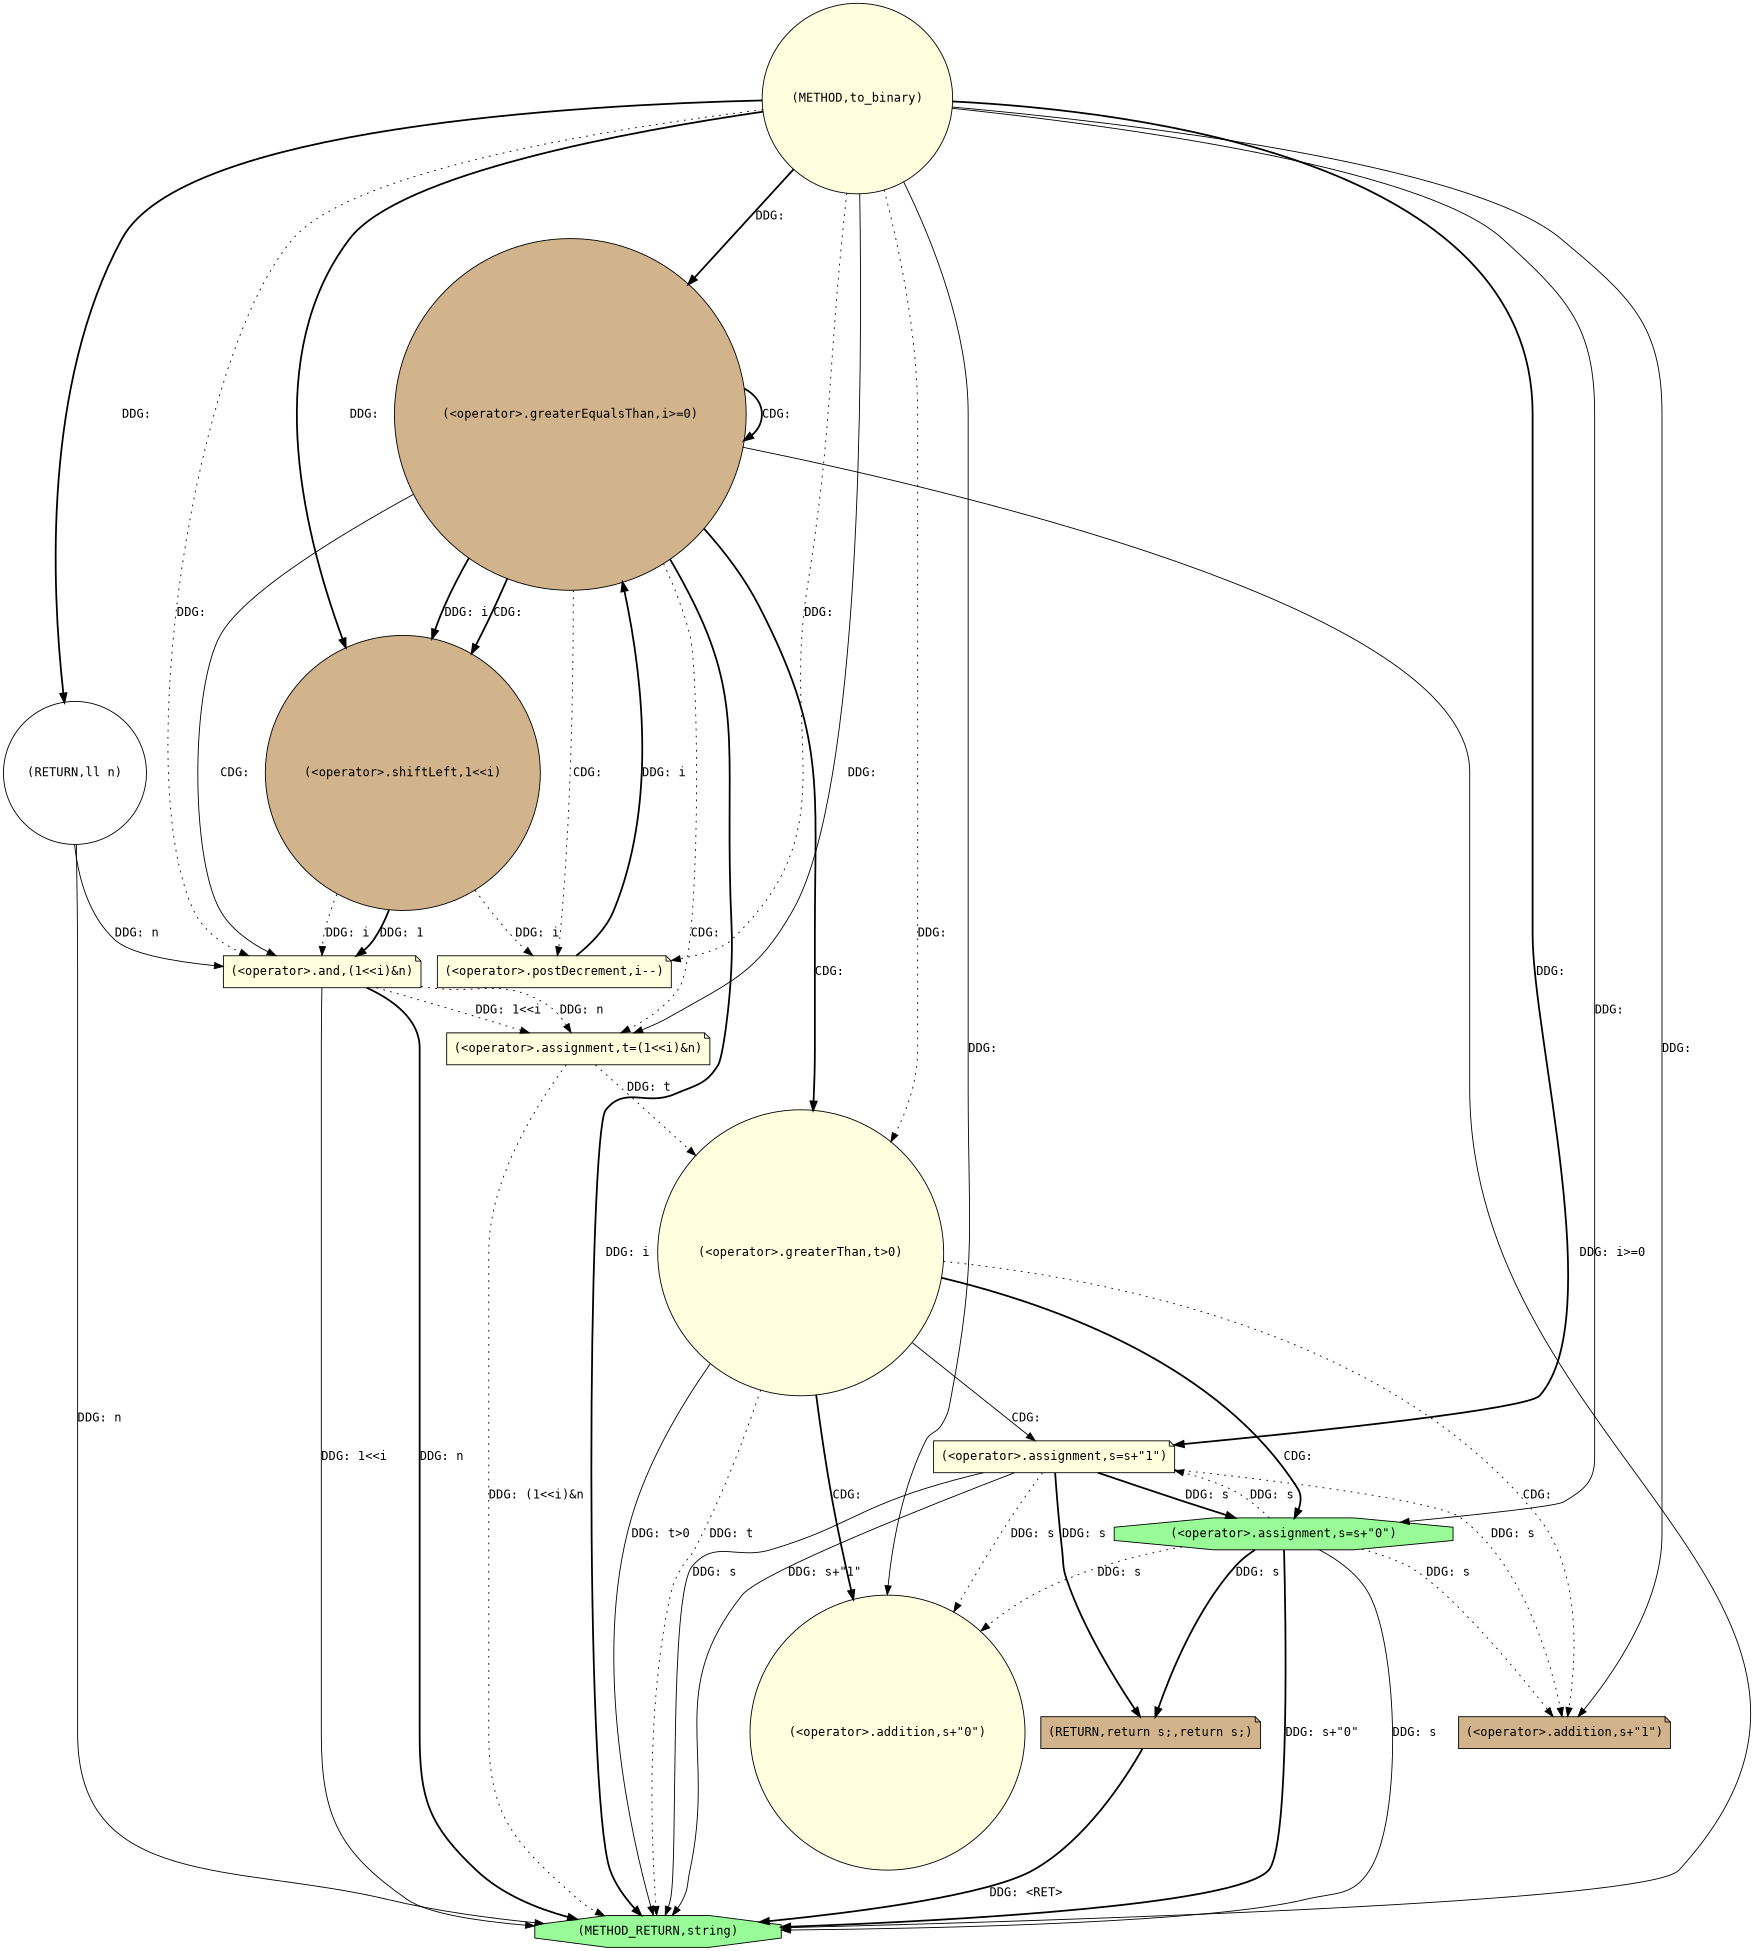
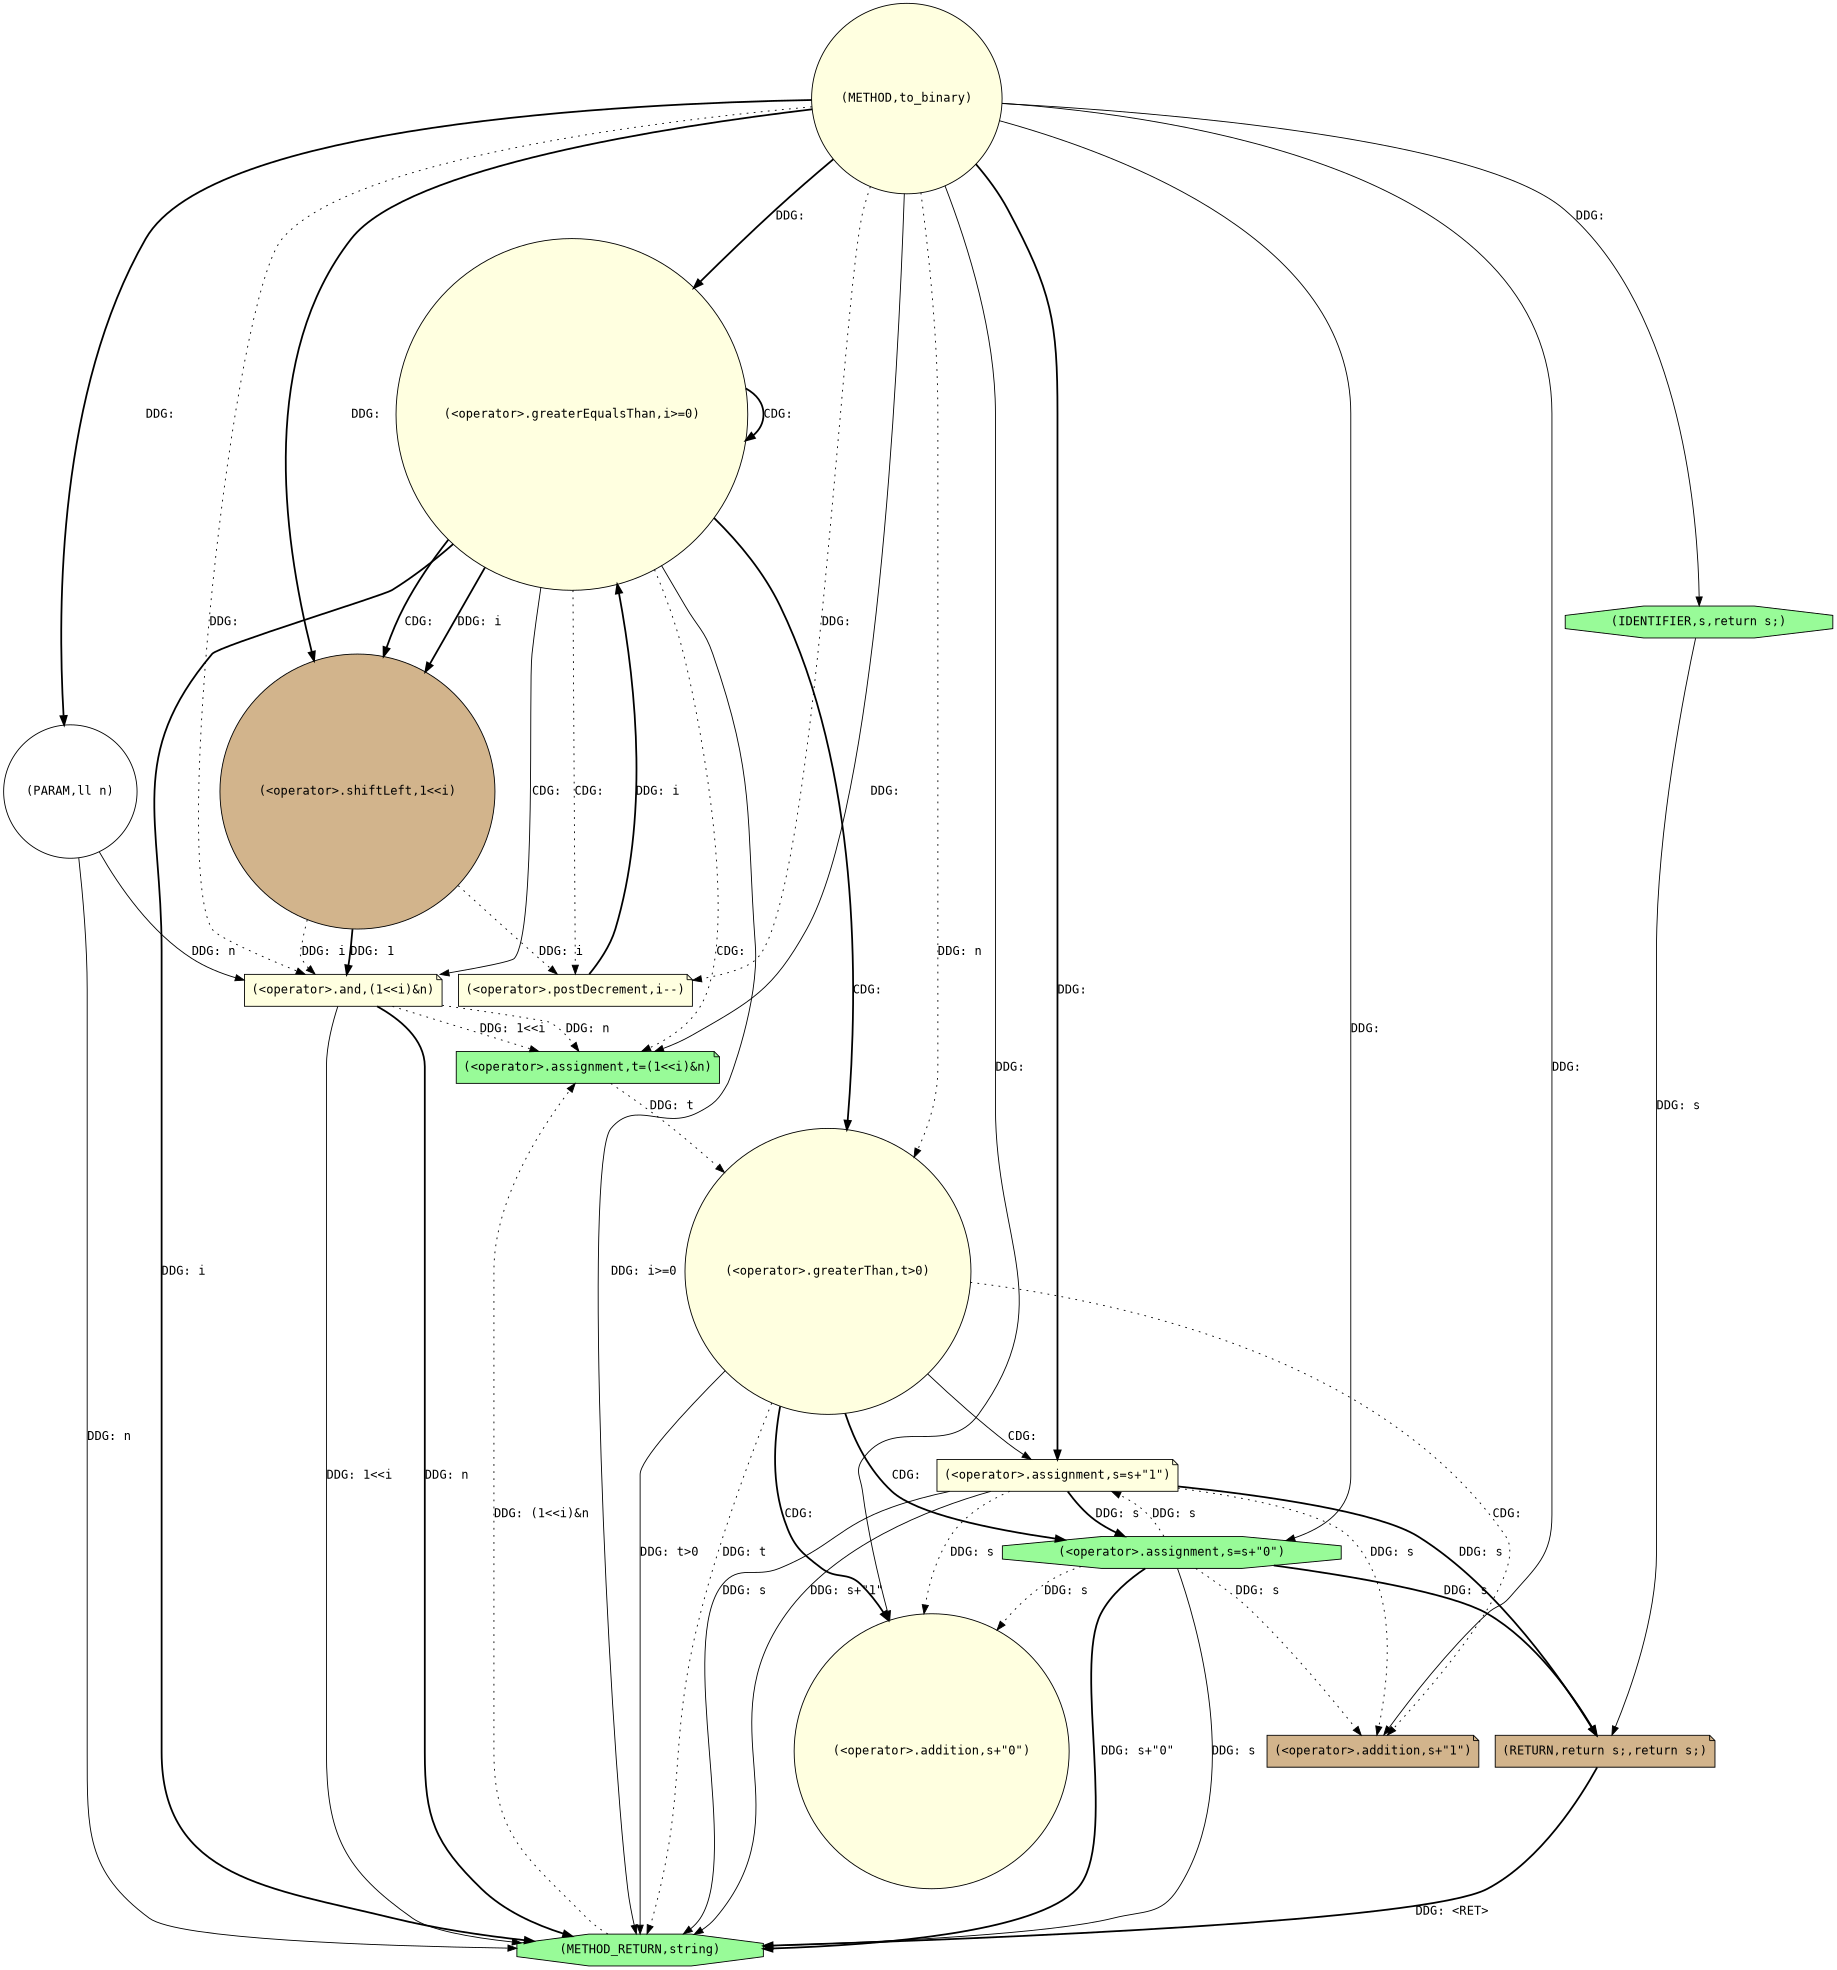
node "(<operator>.greaterEqualsThan,i>=0)": fillcolor tan -> lightyellow
node "(IDENTIFIER,s,return s;)": added
node "(RETURN,ll n)": label "(RETURN,ll n)" -> "(PARAM,ll n)"
edge "(METHOD,to_binary)" -> "(<operator>.greaterThan,t>0)": label "DDG: " -> "DDG: n"
node "(<operator>.assignment,t=(1<<i)&n)": fillcolor lightyellow -> palegreen
edge "(<operator>.assignment,t=(1<<i)&n)" -> "(METHOD_RETURN,string)": reversed
